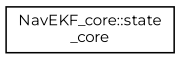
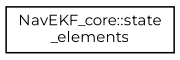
node "NavEKF_core::state _core": label "NavEKF_core::state _core" -> "NavEKF_core::state _elements"
